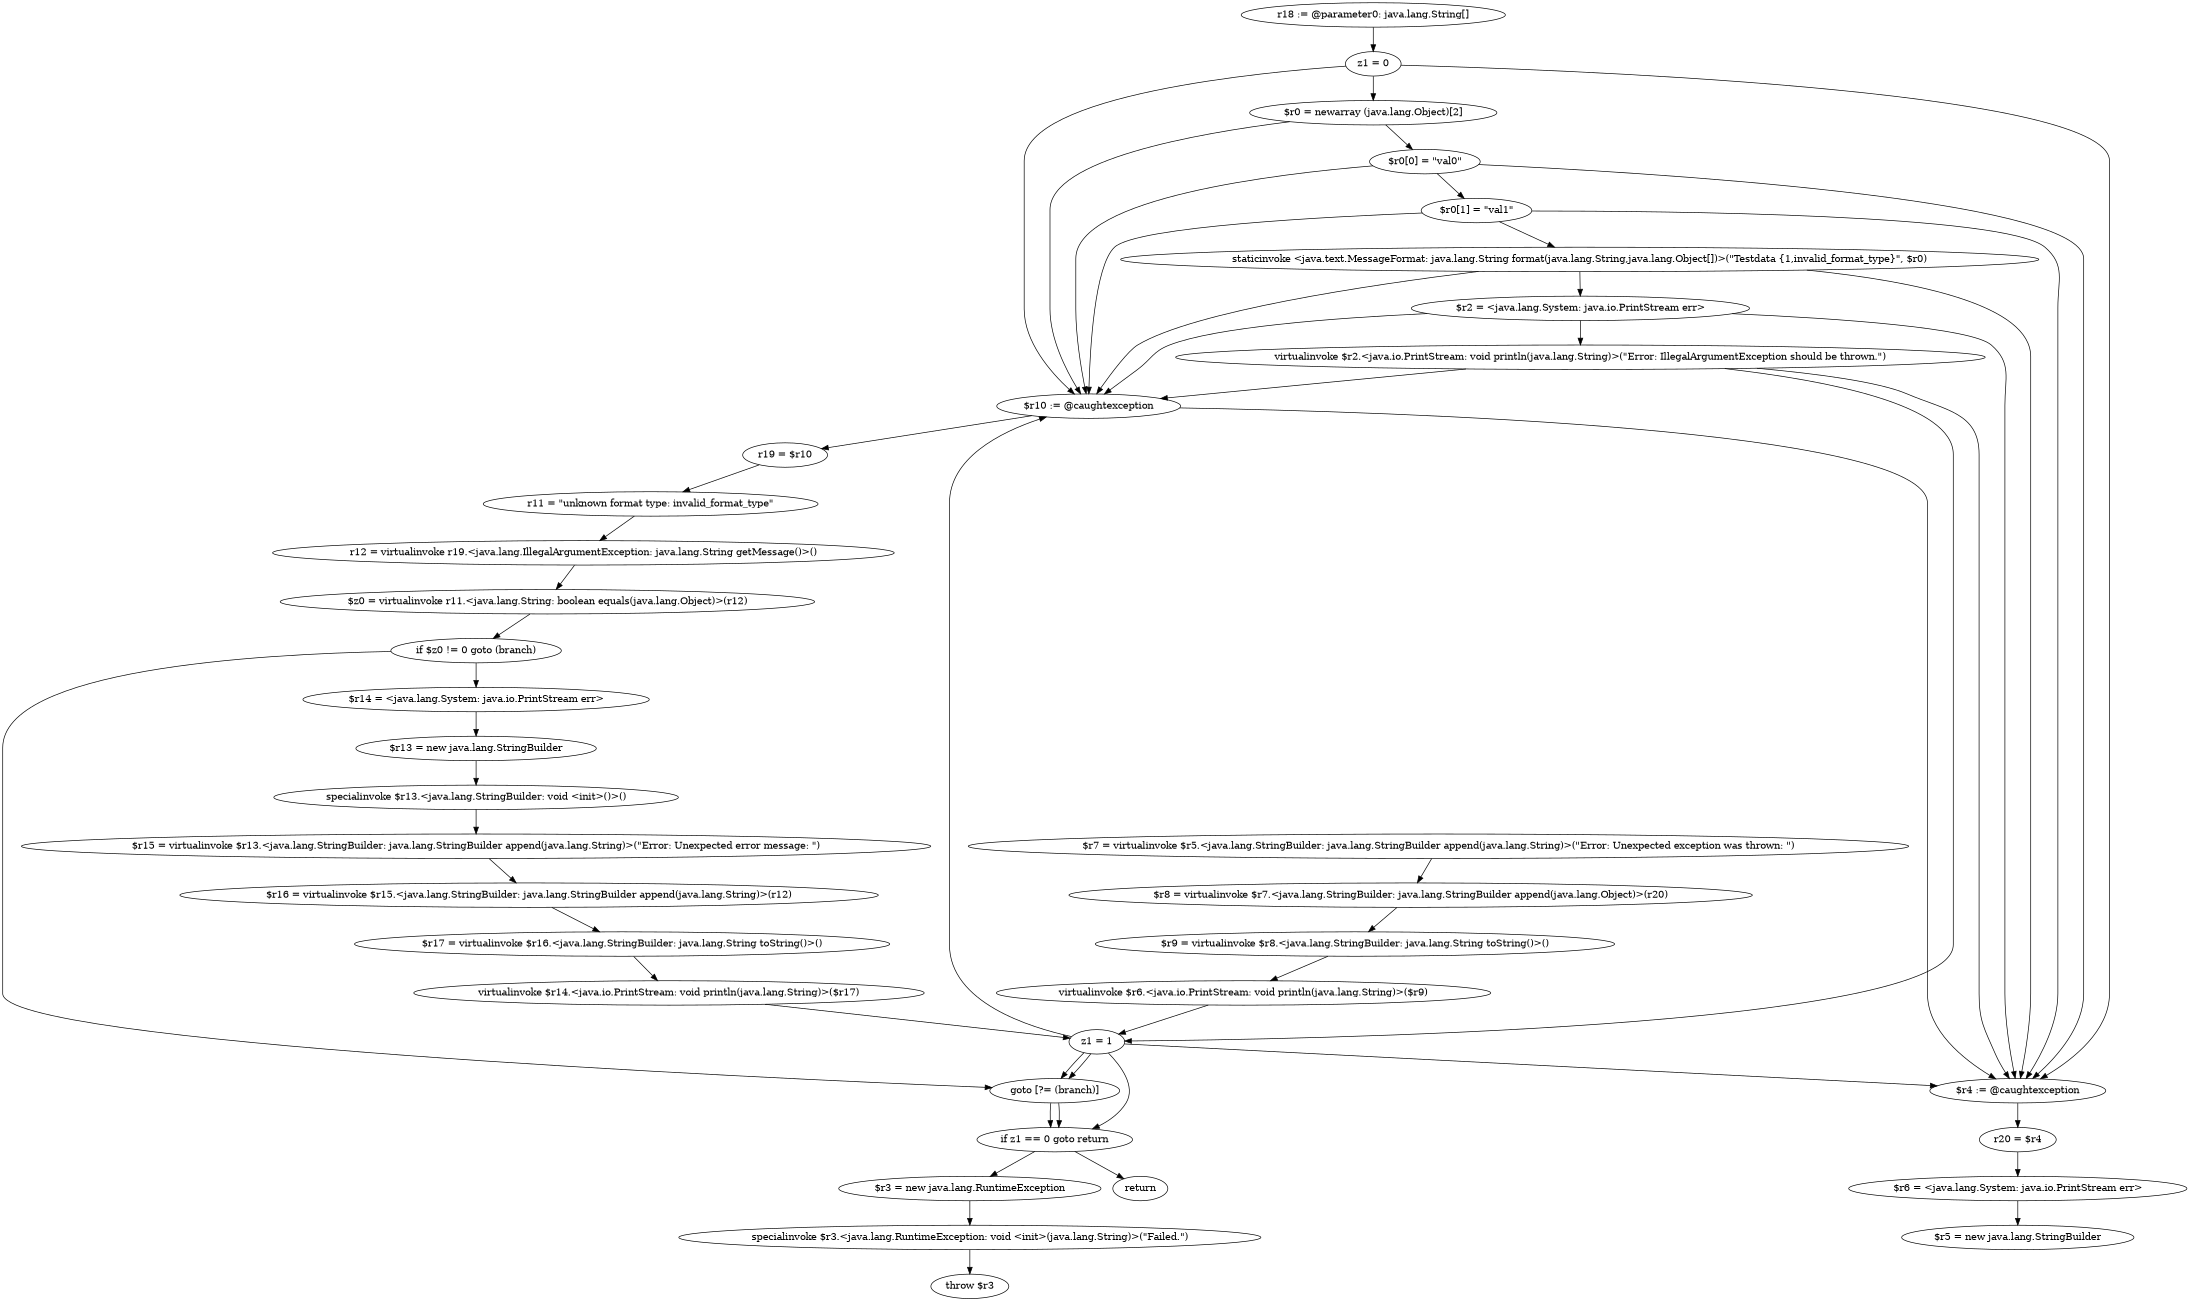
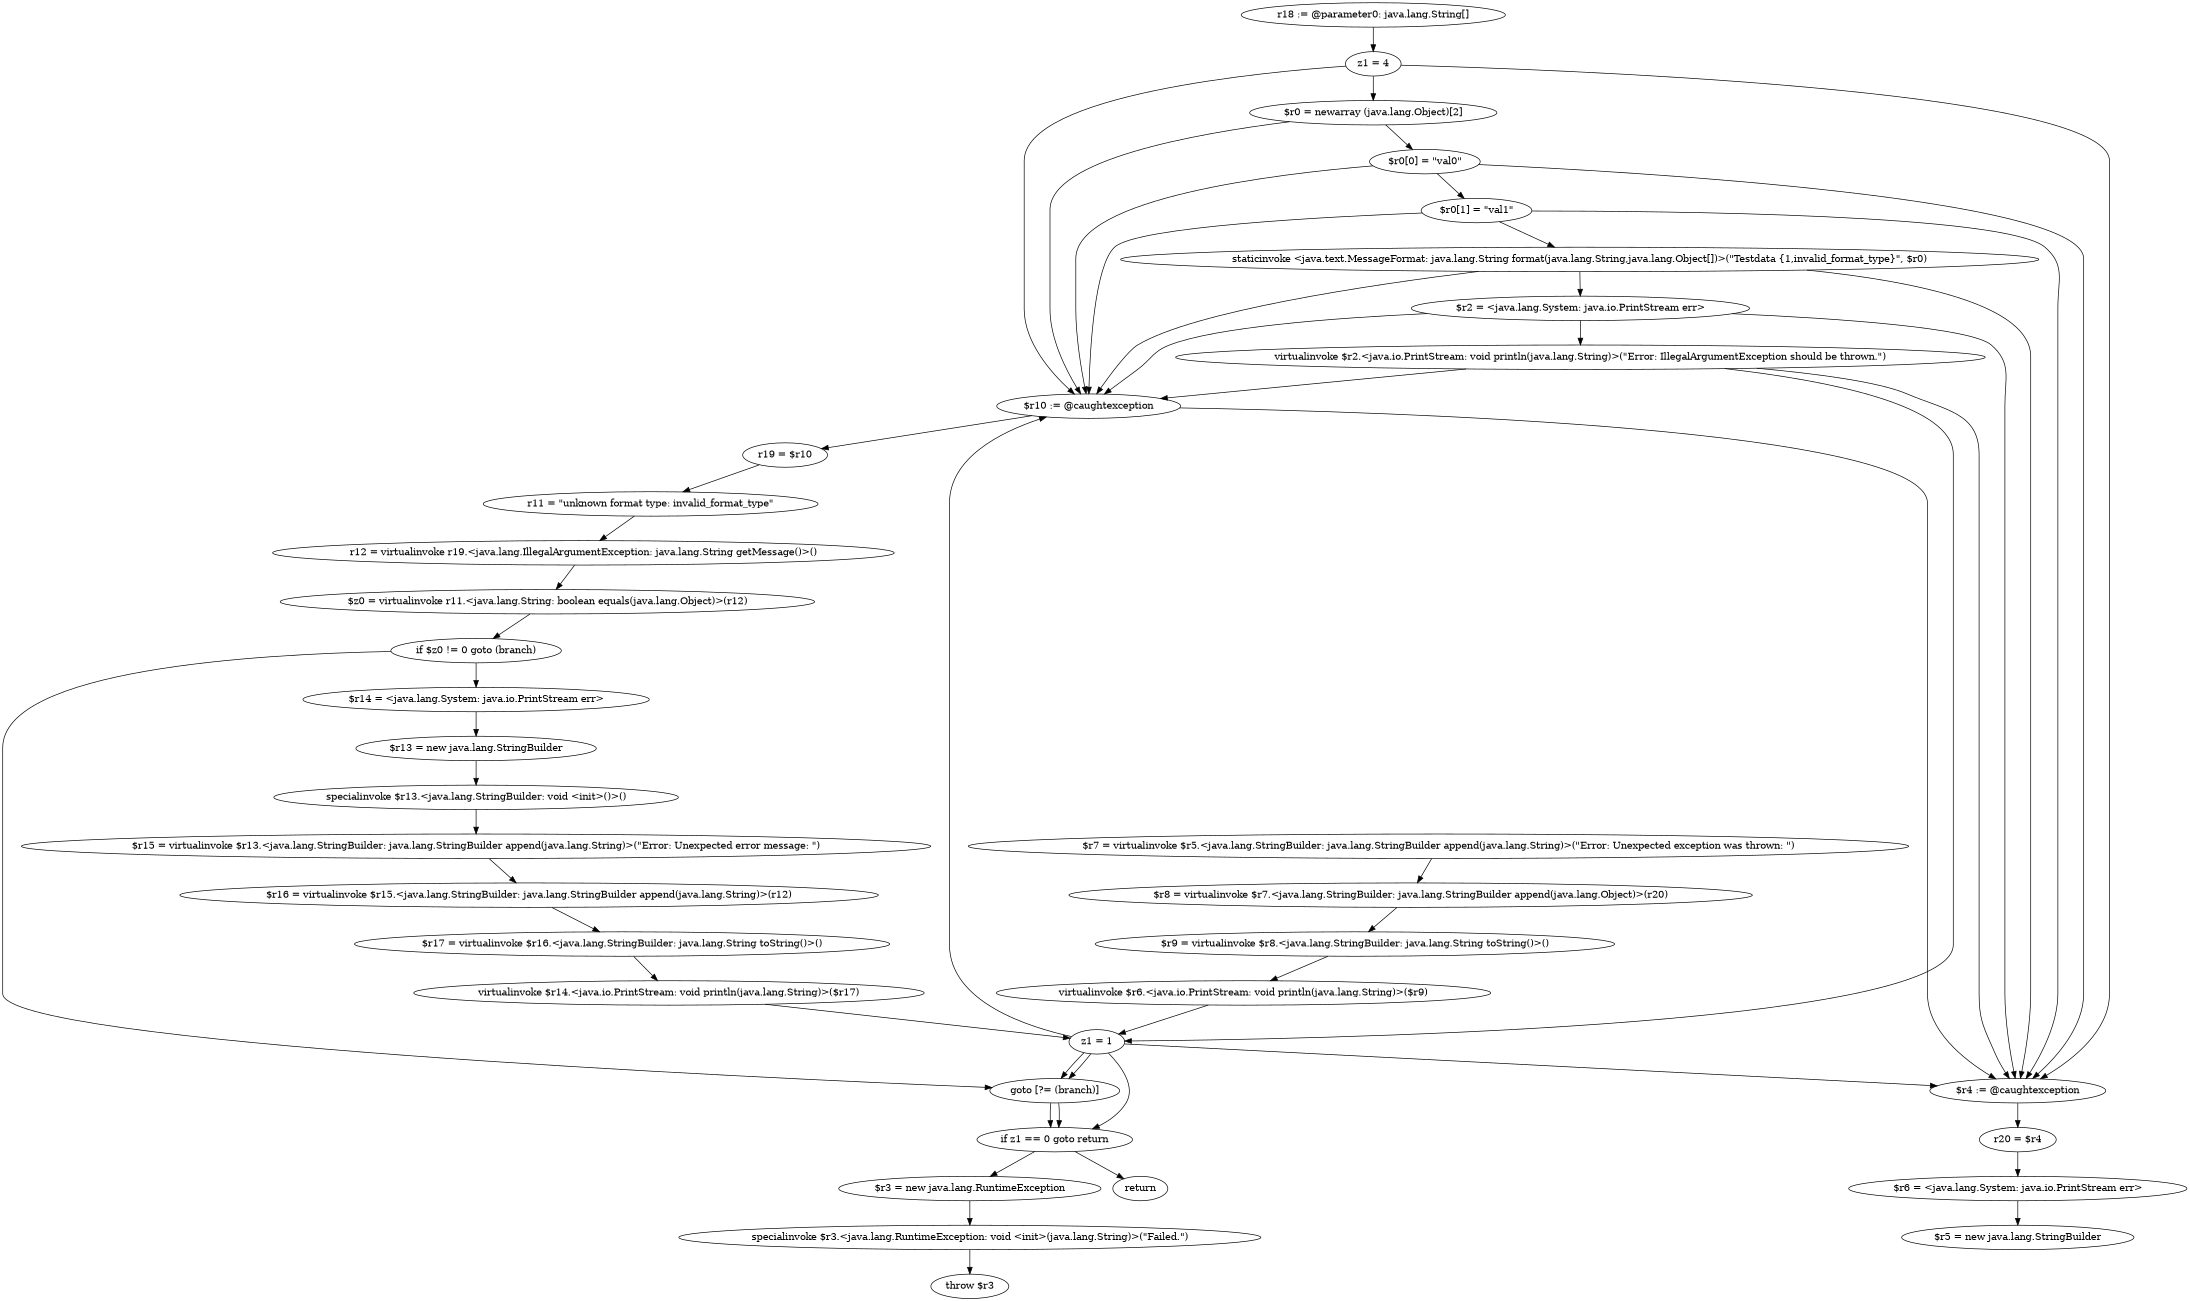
node "z1 = 0": label "z1 = 0" -> "z1 = 4"
